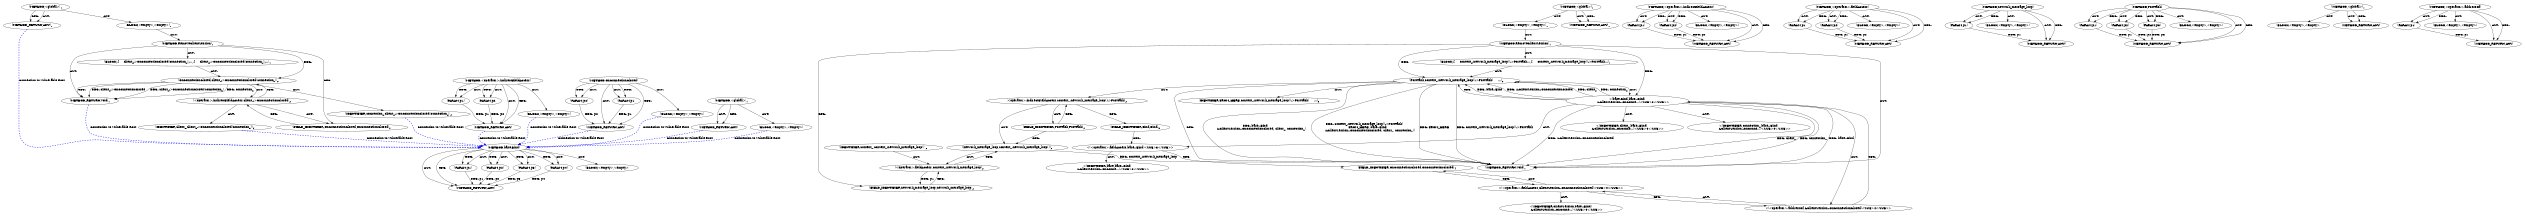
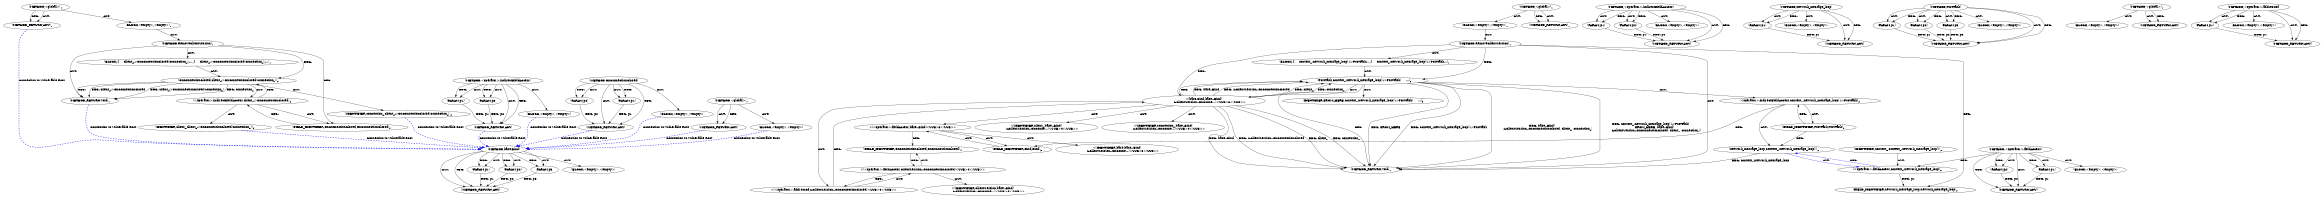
edge "<(<operator>.fieldAccess,base::Bind)<SUB>3</SUB>>" -> "(FIELD_IDENTIFIER,Bind,Bind)": added, label "AST:"
edge "(FIELD_IDENTIFIER,Bind,Bind)" -> "<(<operator>.fieldAccess,base::Bind)<SUB>3</SUB>>": label "CFG: " -> "AST: "
edge "(network_message_loop,context_.network_message_loop())" -> "(<operator>.fieldAccess,context_.network_message_loop)": color black -> blue
edge "(<operator>.fieldAccess,context_.network_message_loop)" -> "(network_message_loop,context_.network_message_loop())": color black -> blue
node "(PARAM,p4)": removed
edge "(FIELD_IDENTIFIER,network_message_loop,network_message_loop)" -> "(<operator>.fieldAccess,context_.network_message_loop)": now "(METHOD,<operator>.fieldAccess)" -> "(<operator>.fieldAccess,context_.network_message_loop)"
